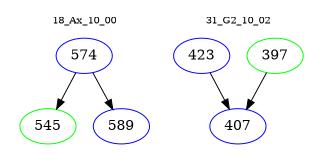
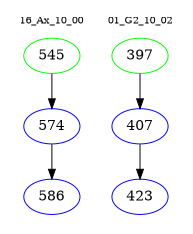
cluster "18_Ax_10_00": label "18_Ax_10_00" -> "16_Ax_10_00"
cluster "31_G2_10_02": label "31_G2_10_02" -> "01_G2_10_02"
edge "574" -> "545": reversed
edge "423" -> "407": reversed
node "589": label "589" -> "586"
